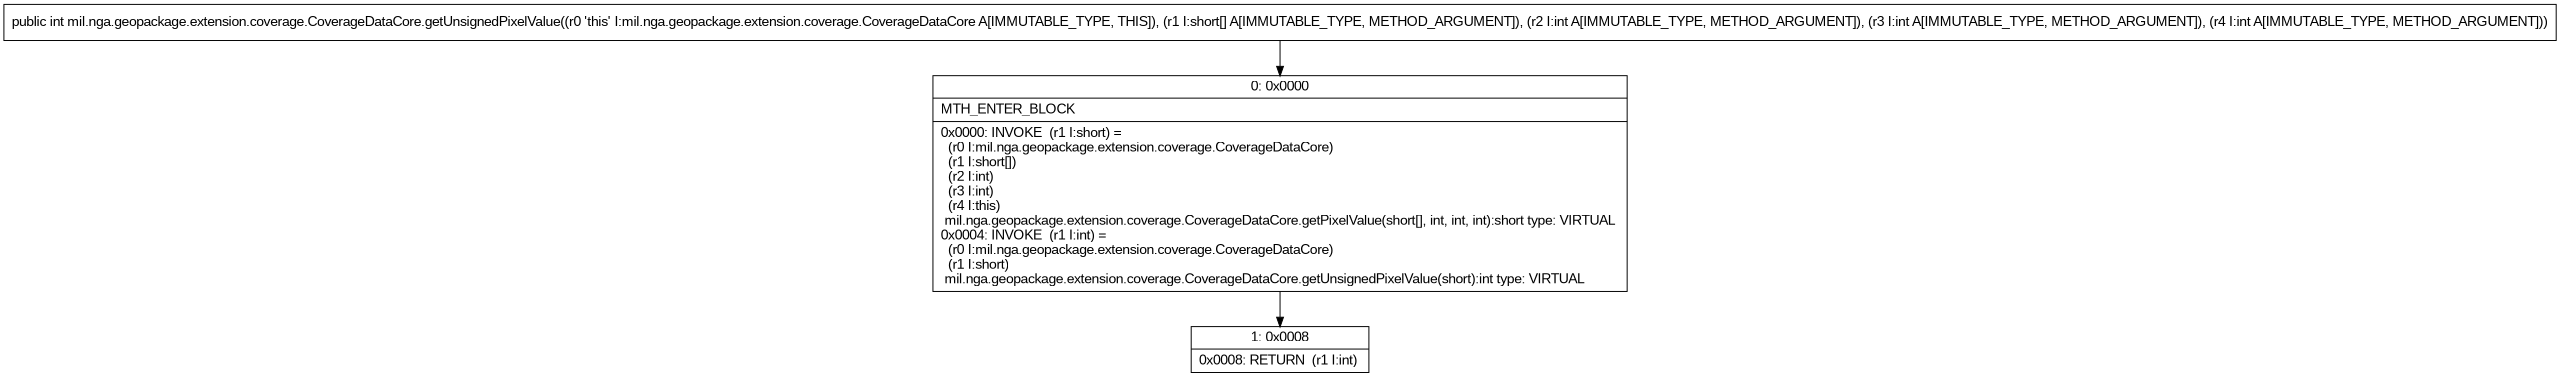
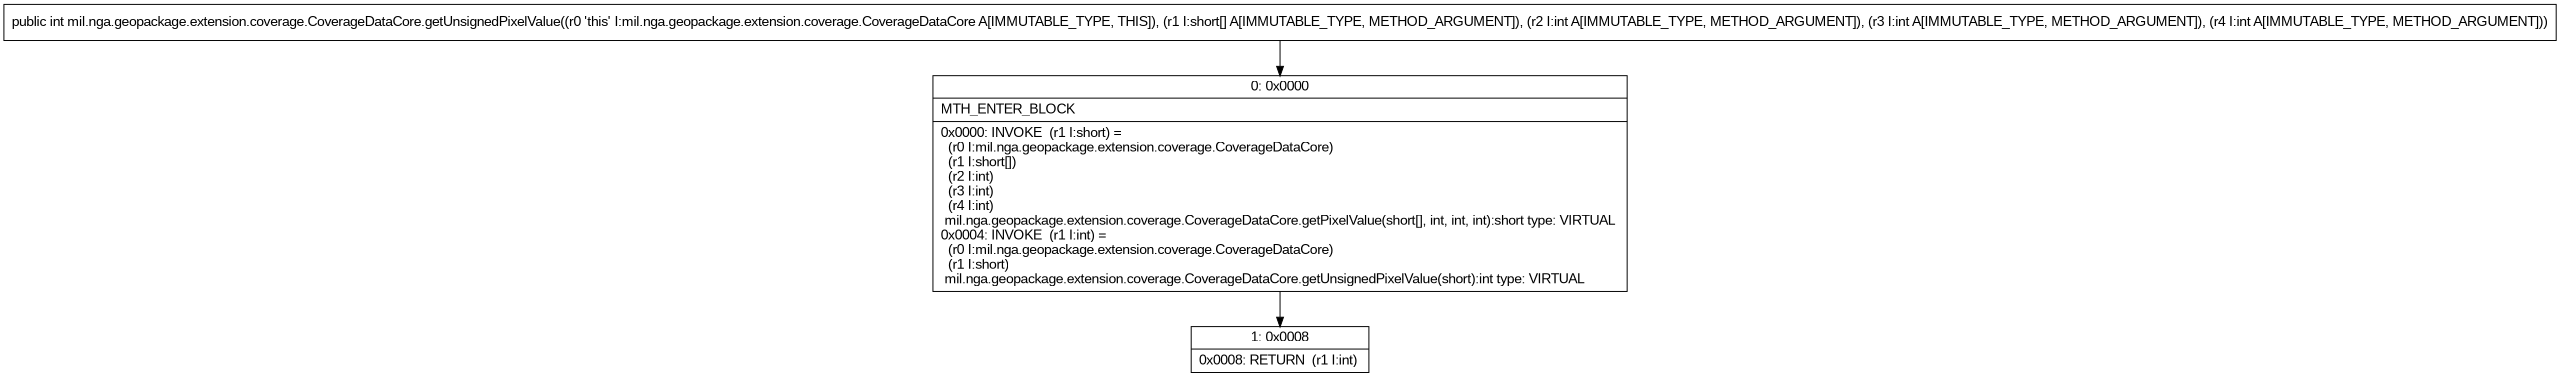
node "0: 0x0000": text "(r4 I:this)" -> "(r4 I:int)"
